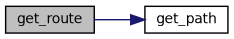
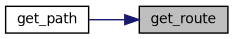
edge "get_route" -> "get_path": reversed
